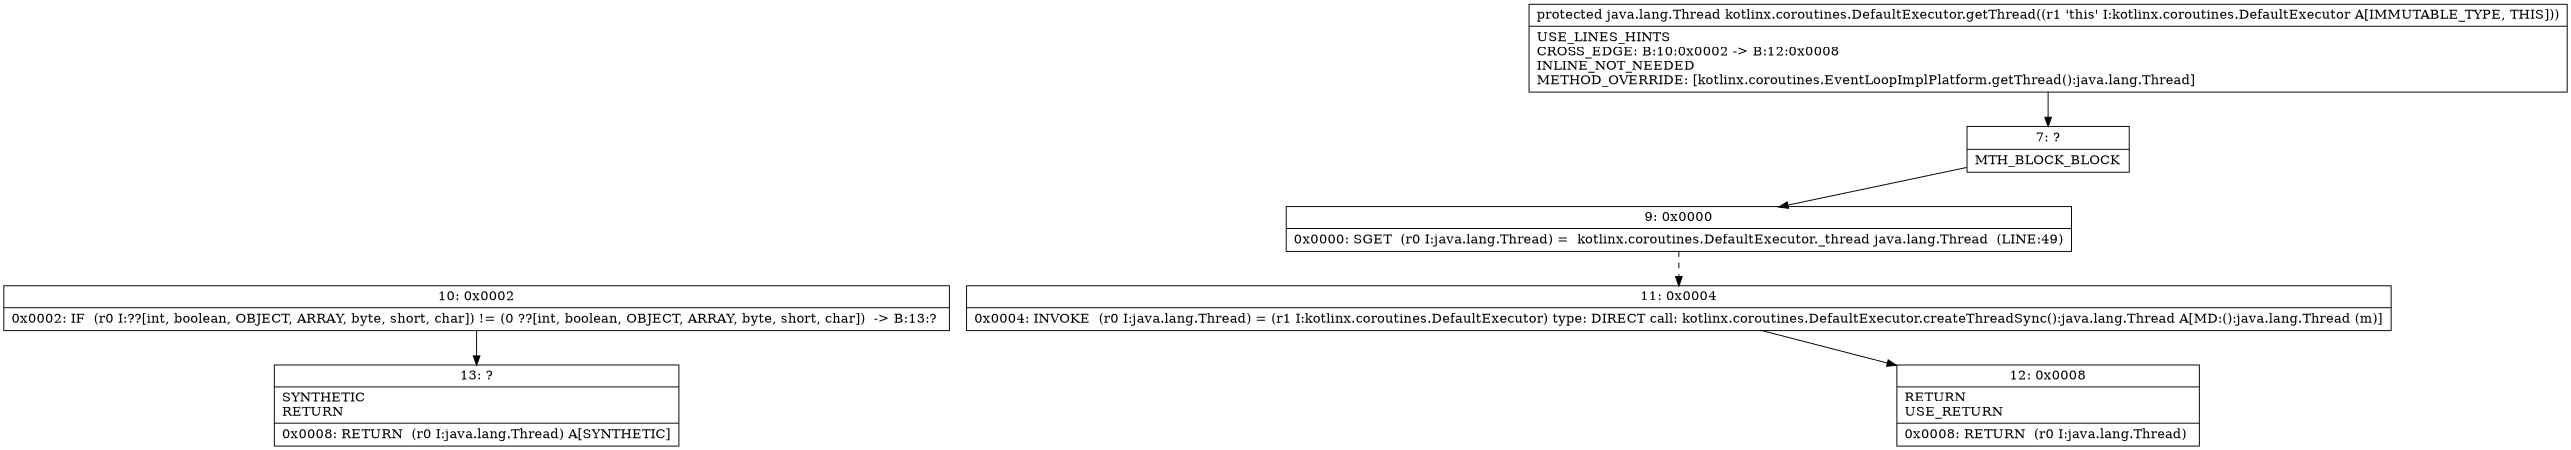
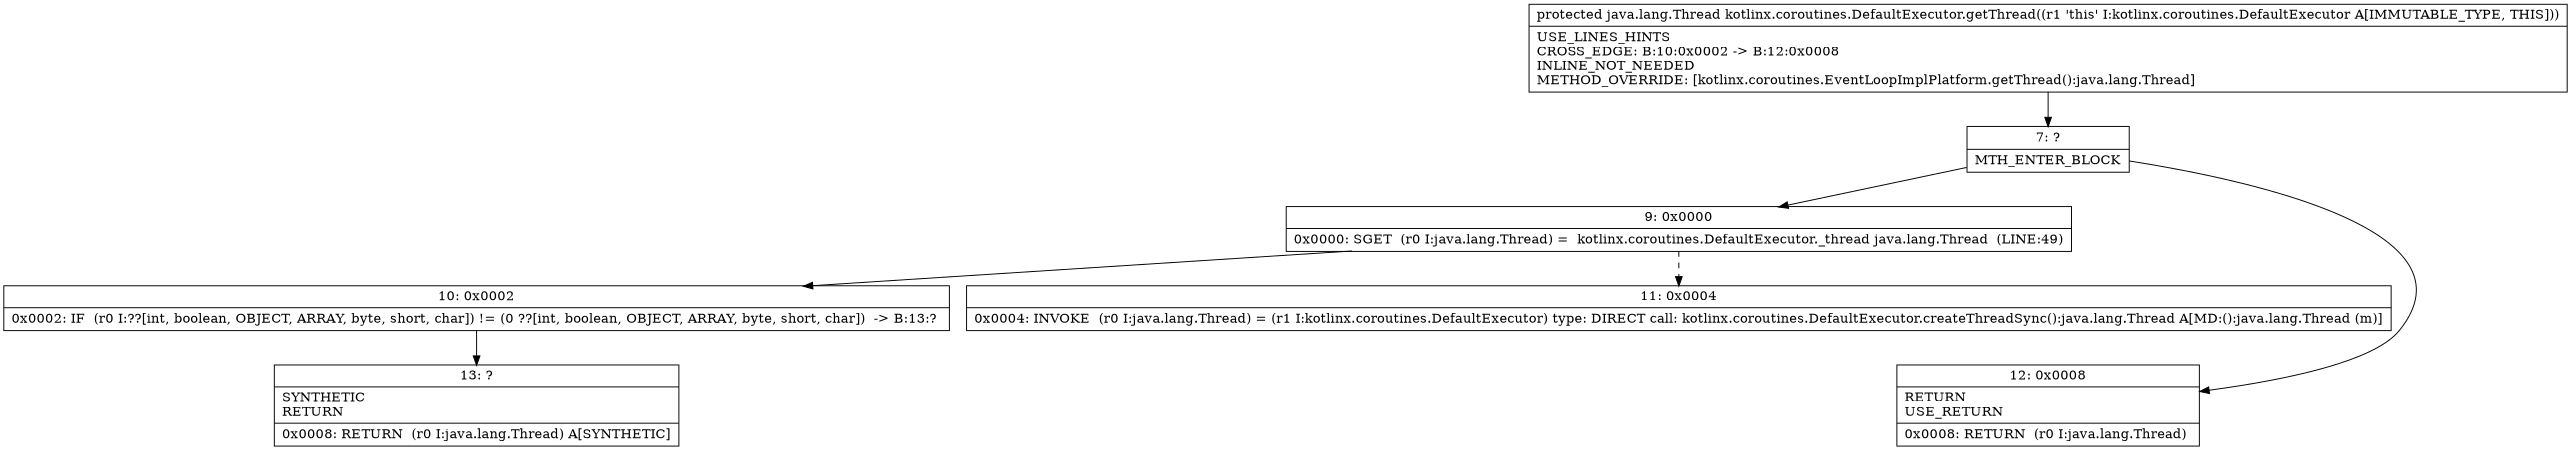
node "7: ?": text "MTH_BLOCK_BLOCK" -> "MTH_ENTER_BLOCK"
edge "9: 0x0000" -> "10: 0x0002": added
edge "11: 0x0004" -> "12: 0x0008": now "7: ?" -> "12: 0x0008"
